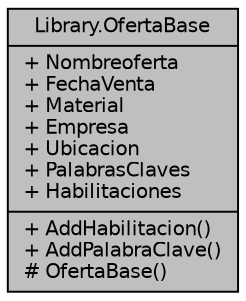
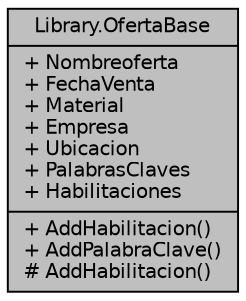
node "Library.OfertaBase": text "# OfertaBase()" -> "# AddHabilitacion()"
